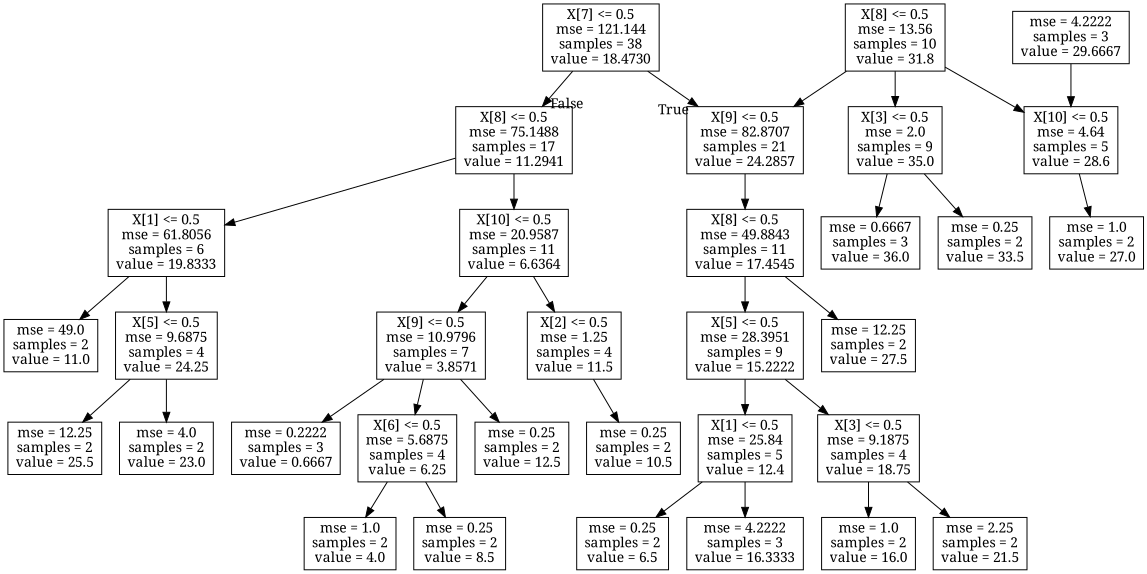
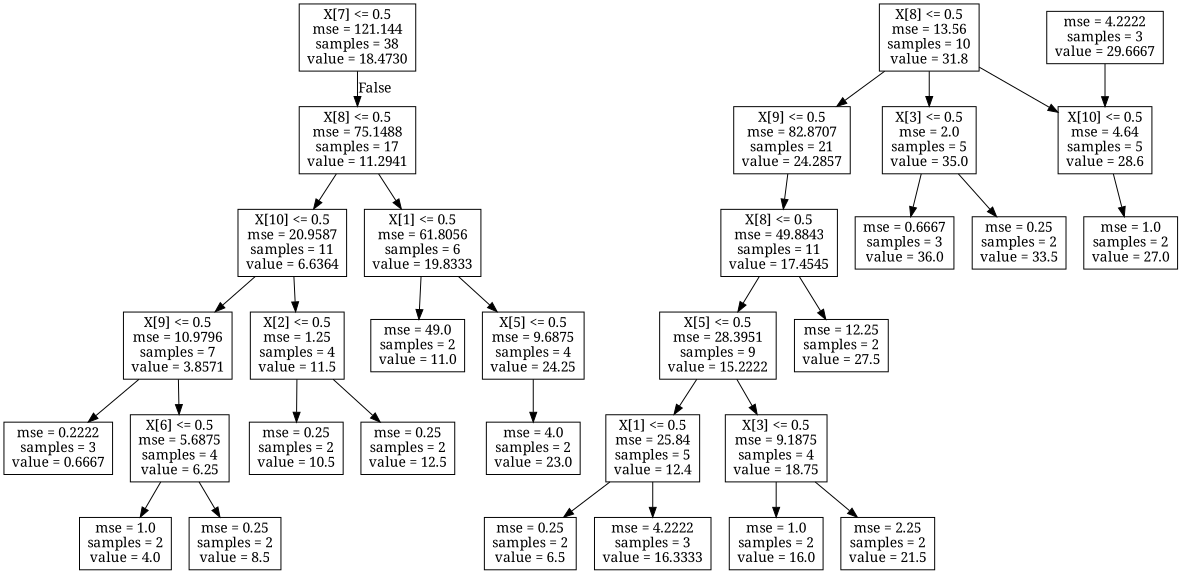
edge "X[7] <= 0.5 mse = 121.144 samples = 38 value = 18.4730" -> "X[9] <= 0.5 mse = 82.8707 samples = 21 value = 24.2857": removed
node "X[3] <= 0.5 mse = 2.0 samples = 9 value = 35.0": label "X[3] <= 0.5 mse = 2.0 samples = 9 value = 35.0" -> "X[3] <= 0.5 mse = 2.0 samples = 5 value = 35.0"
edge "X[9] <= 0.5 mse = 10.9796 samples = 7 value = 3.8571" -> "mse = 0.25 samples = 2 value = 12.5": now "X[2] <= 0.5 mse = 1.25 samples = 4 value = 11.5" -> "mse = 0.25 samples = 2 value = 12.5"
node "mse = 12.25 samples = 2 value = 25.5": removed
